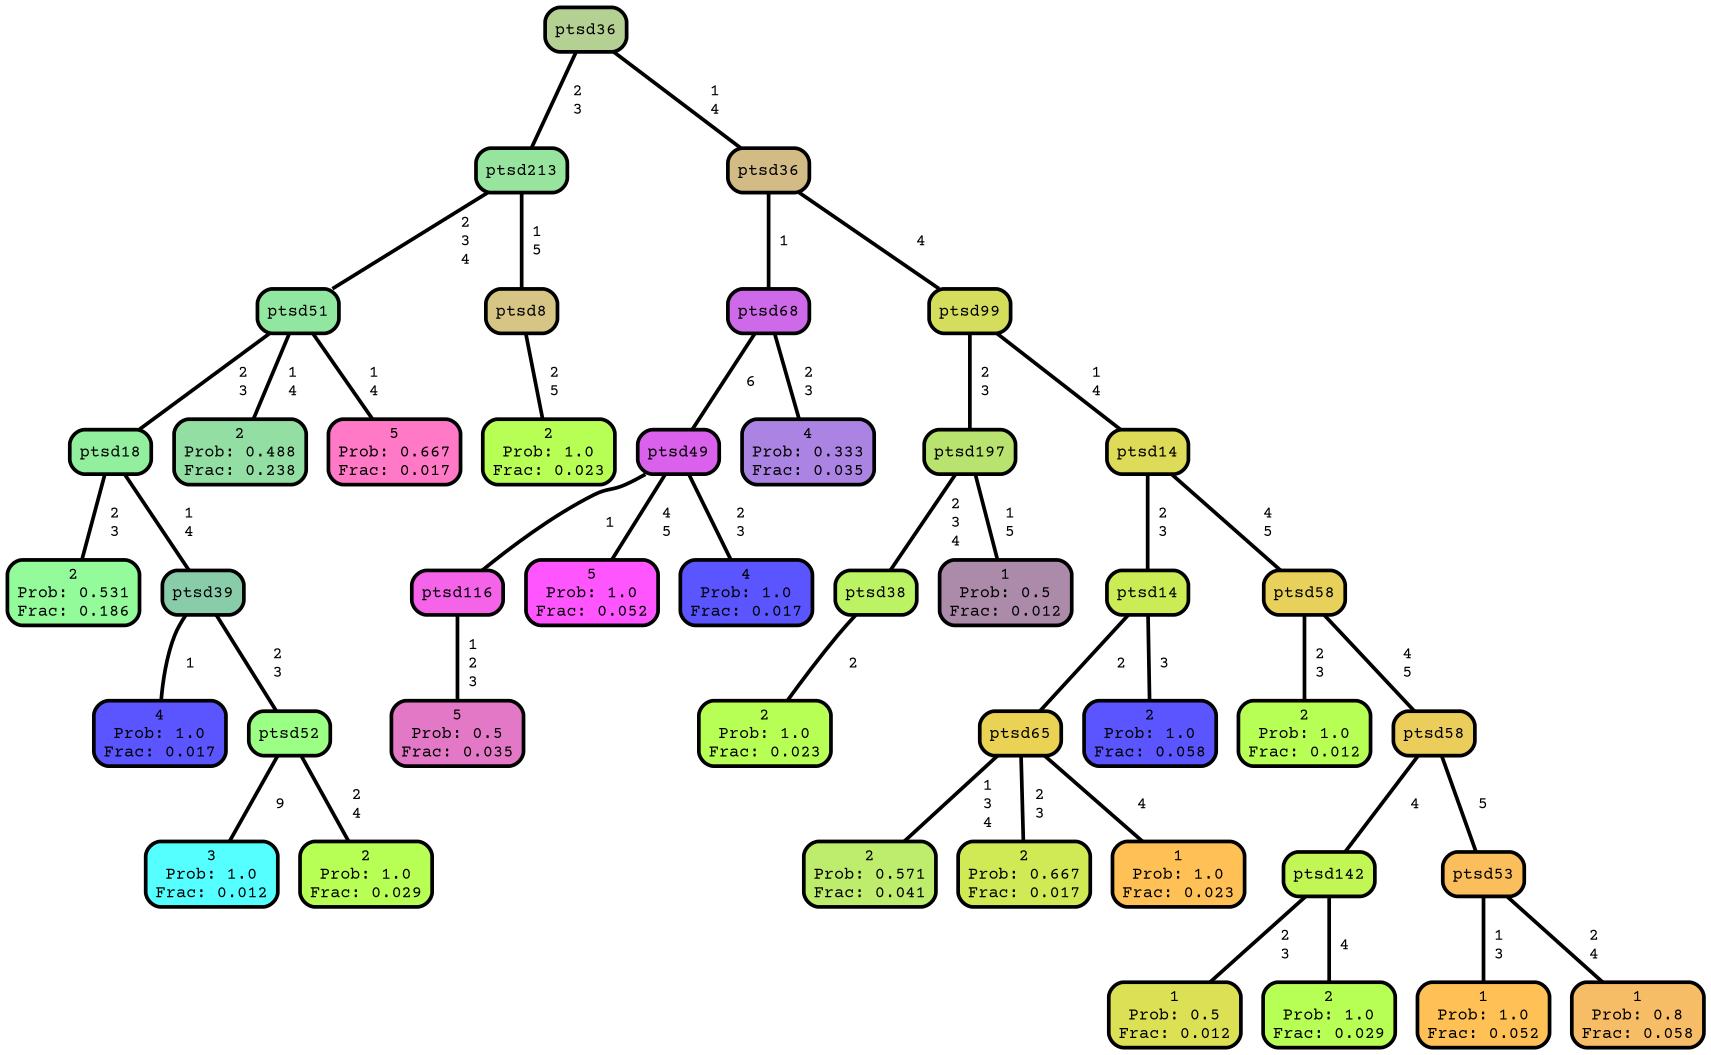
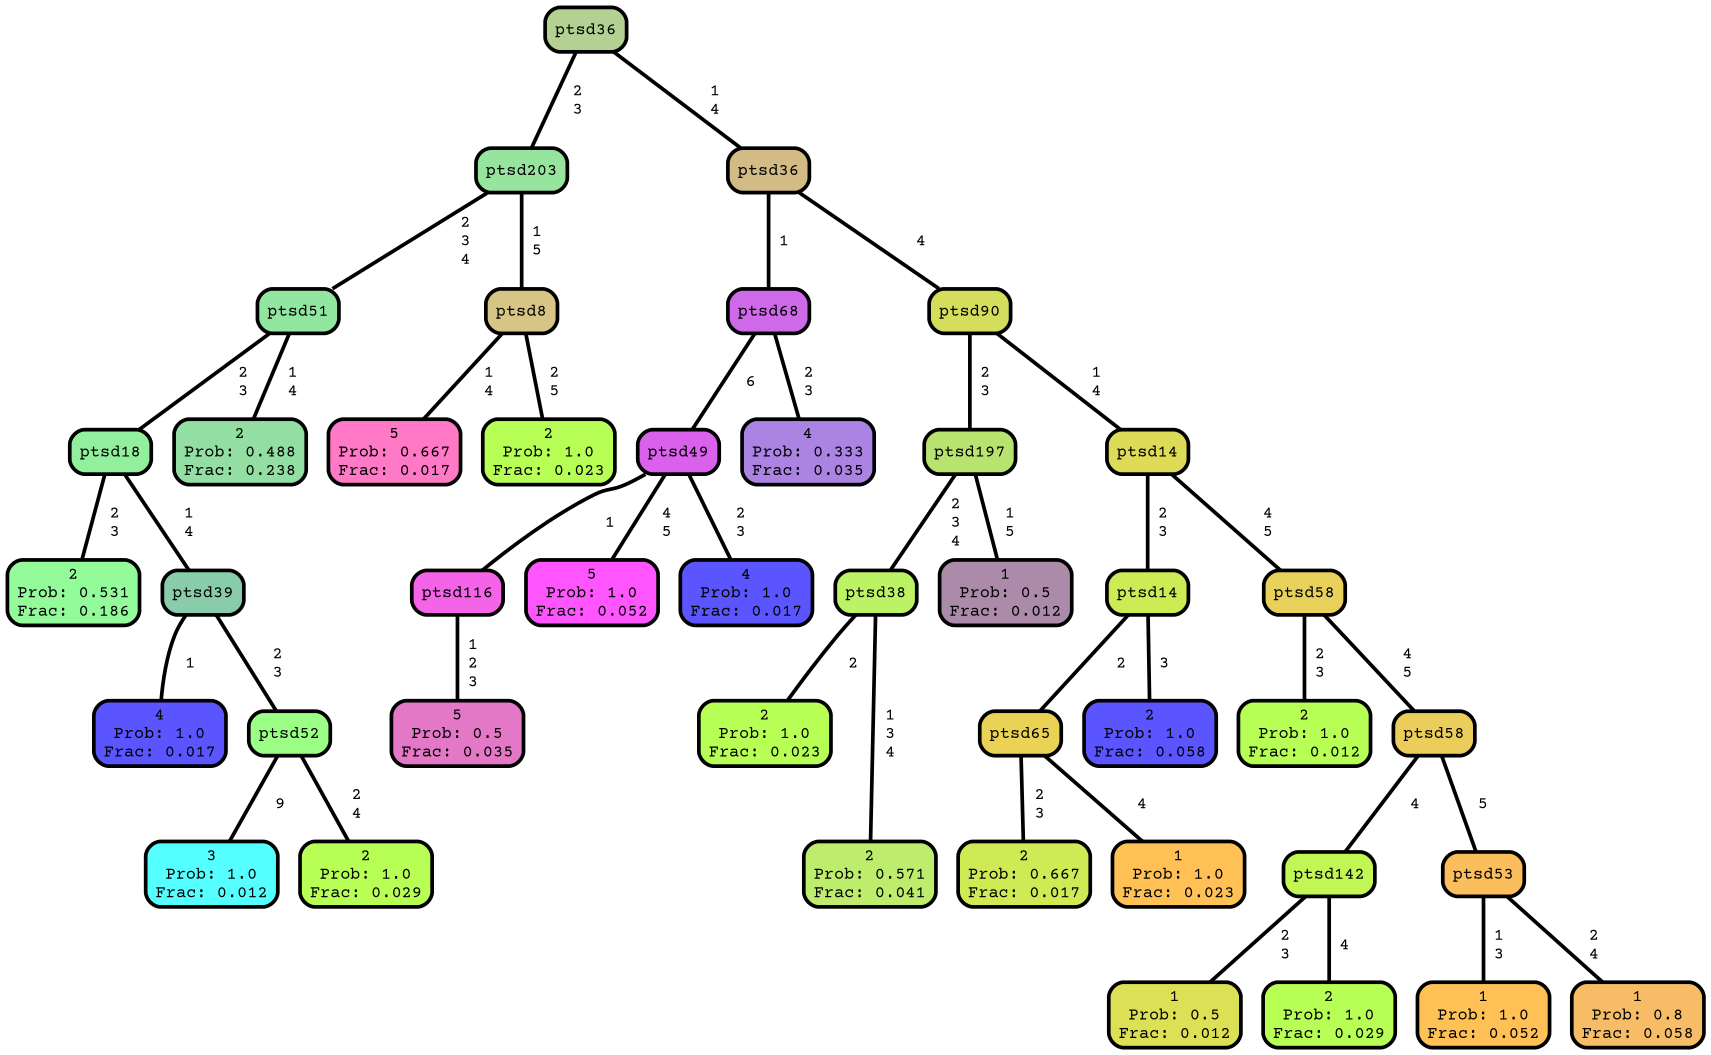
node "ptsd213": label "ptsd213" -> "ptsd203"
node "ptsd99": label "ptsd99" -> "ptsd90"
edge "ptsd51" -- "5 Prob: 0.667 Frac: 0.017": now "ptsd8" -- "5 Prob: 0.667 Frac: 0.017"
edge "ptsd65" -- "2 Prob: 0.571 Frac: 0.041": now "ptsd38" -- "2 Prob: 0.571 Frac: 0.041"
